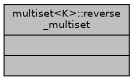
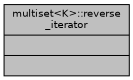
node "multiset<K>::reverse": text "_multiset" -> "_iterator"
